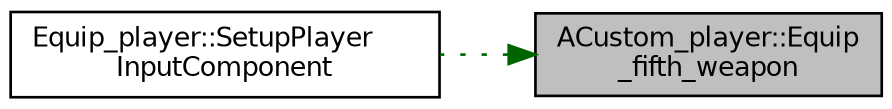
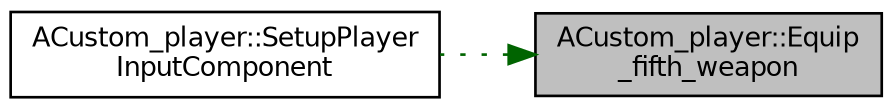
node "Equip_player::SetupPlayer InputComponent": label "Equip_player::SetupPlayer InputComponent" -> "ACustom_player::SetupPlayer InputComponent"
